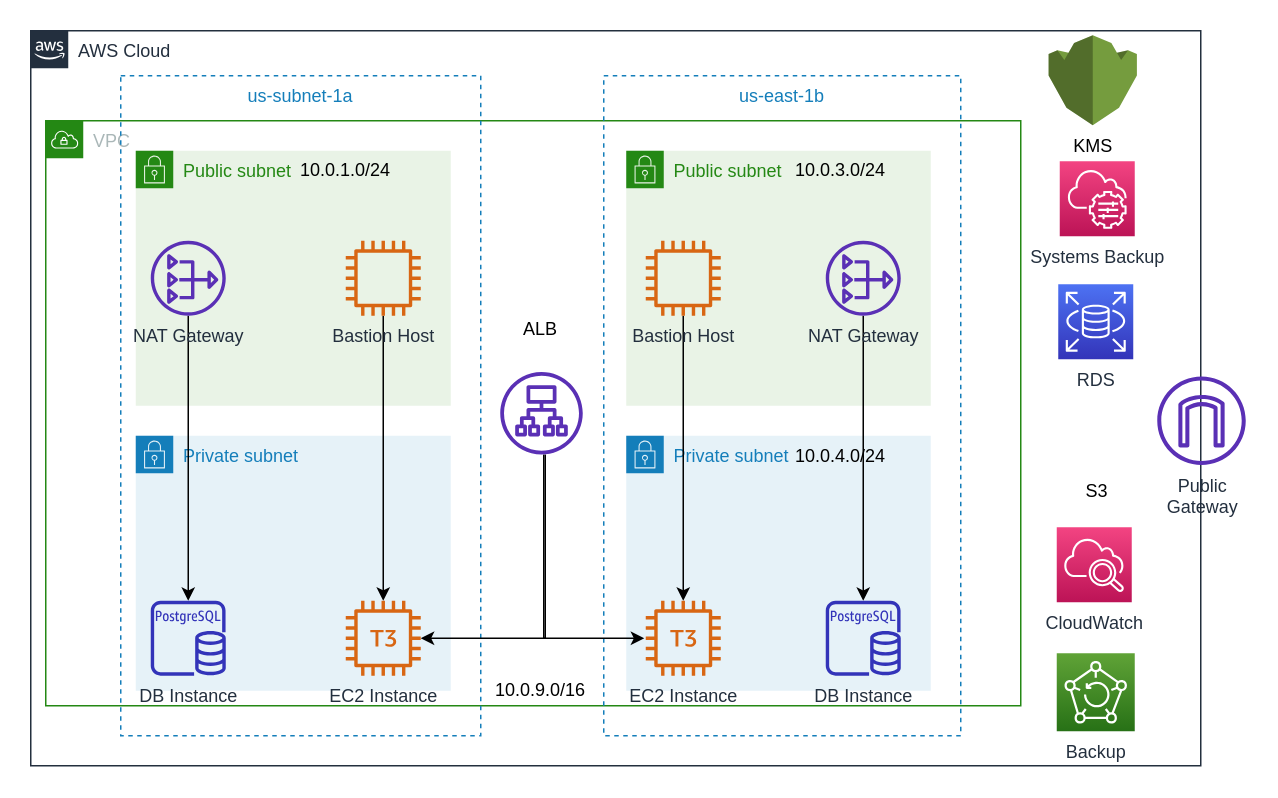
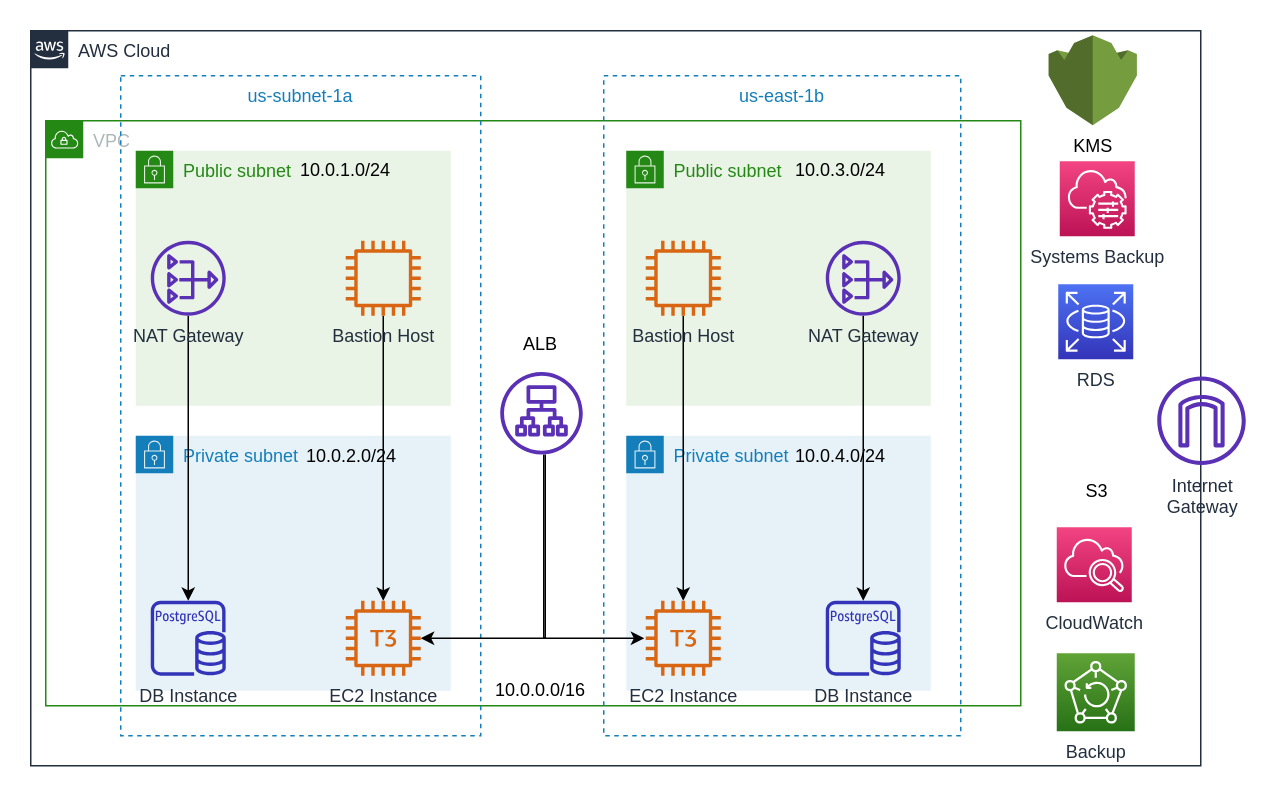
node "ALB": moved (541, 329) -> (541, 344)
node "10.0.2.0/24": added
node "Public Gateway": label "Public Gateway" -> "Internet Gateway"
node "10.0.9.0/16": label "10.0.9.0/16" -> "10.0.0.0/16"
